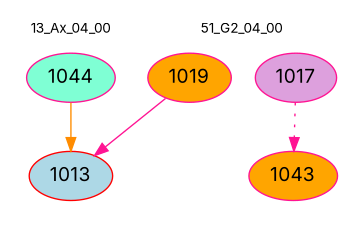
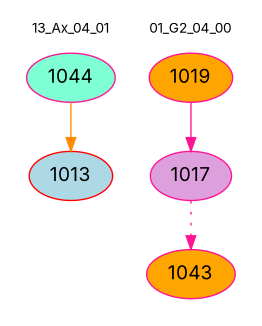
cluster "13_Ax_04_00": label "13_Ax_04_00" -> "13_Ax_04_01"
cluster "51_G2_04_00": label "51_G2_04_00" -> "01_G2_04_00"
edge "1019" -> "1013": now "1019" -> "1017"
